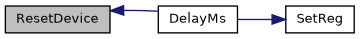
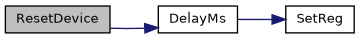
edge "DelayMs" -> "ResetDevice": reversed
